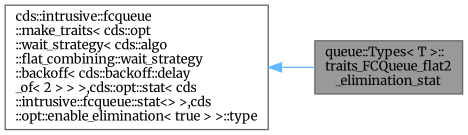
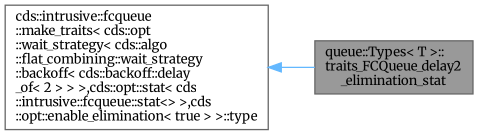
node "queue::Types< T >:: traits_FCQueue_flat2 _elimination_stat": label "queue::Types< T >:: traits_FCQueue_flat2 _elimination_stat" -> "queue::Types< T >:: traits_FCQueue_delay2 _elimination_stat"
